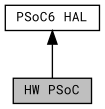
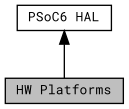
node "HW PSoC": label "HW PSoC" -> "HW Platforms"
